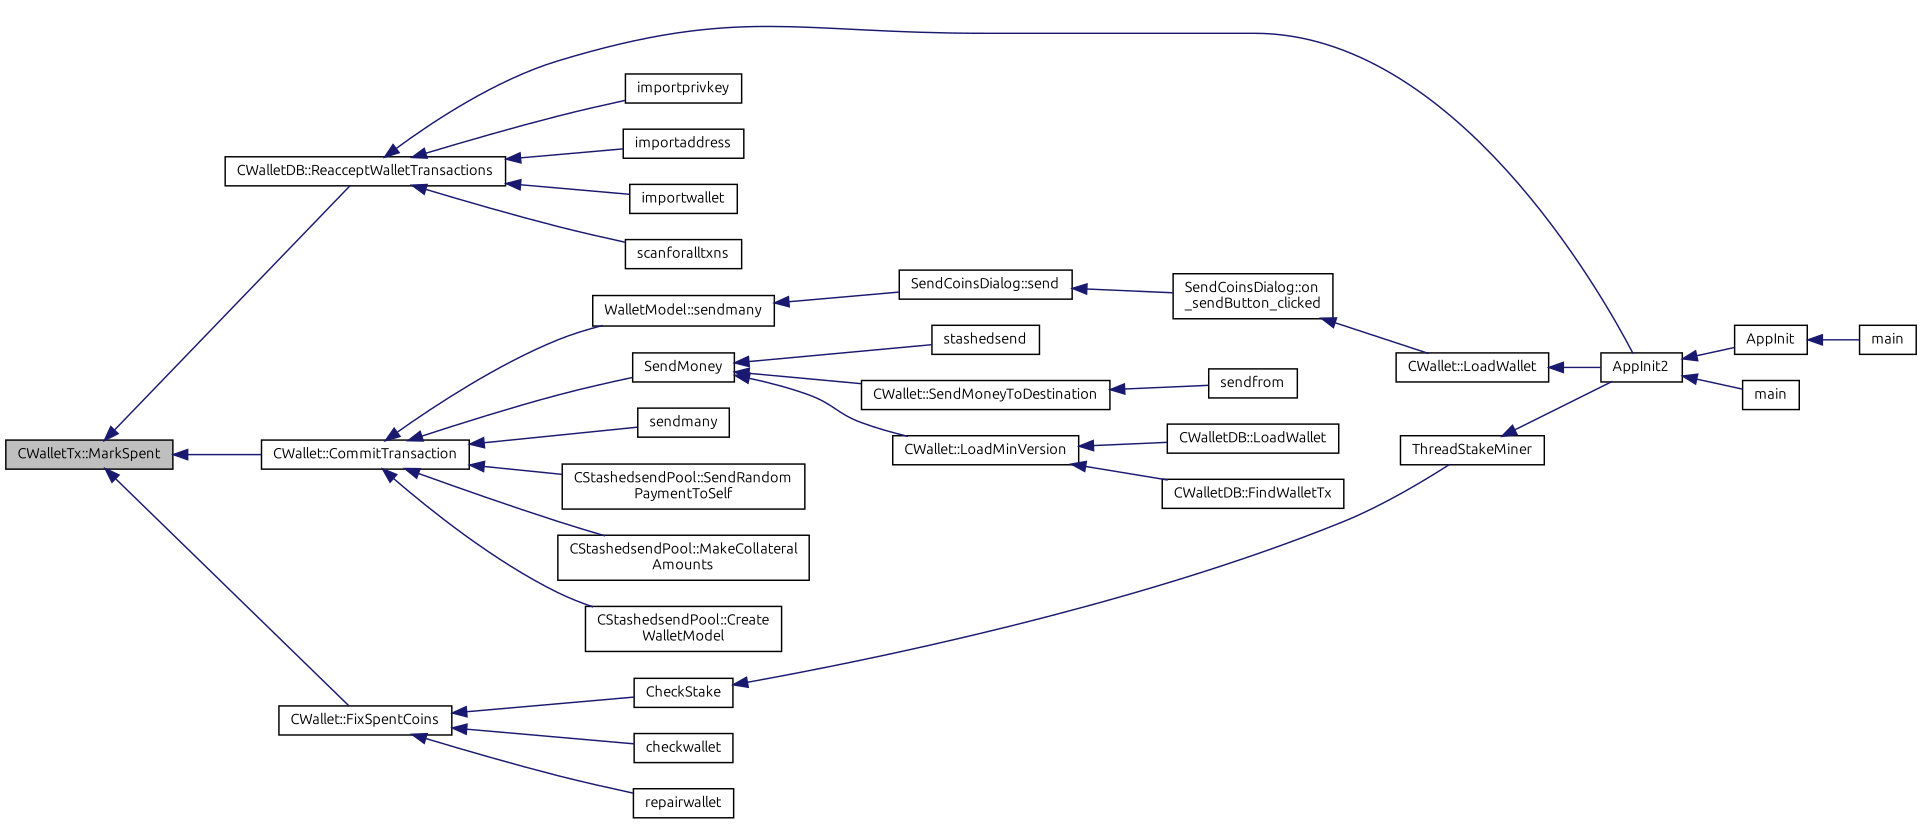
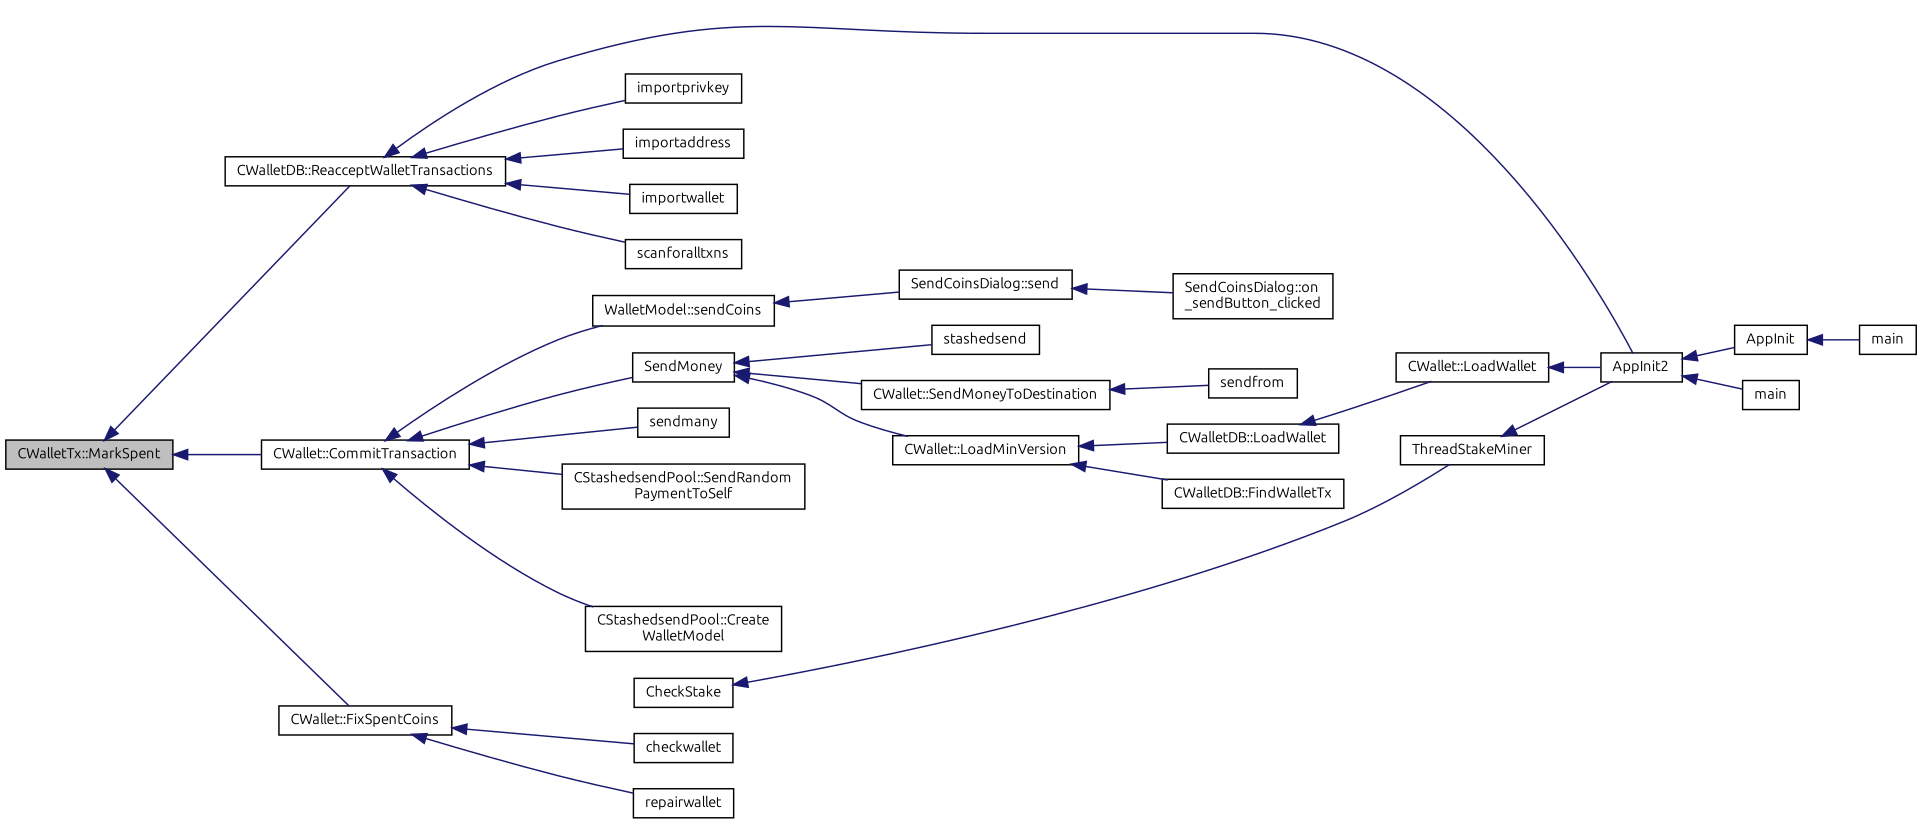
node "WalletModel::sendmany": label "WalletModel::sendmany" -> "WalletModel::sendCoins"
edge "CWallet::LoadWallet" -> "SendCoinsDialog::on _sendButton_clicked": now "CWallet::LoadWallet" -> "CWalletDB::LoadWallet"
node "CStashedsendPool::MakeCollateral Amounts": removed
edge "CheckStake" -> "CWallet::FixSpentCoins": removed
